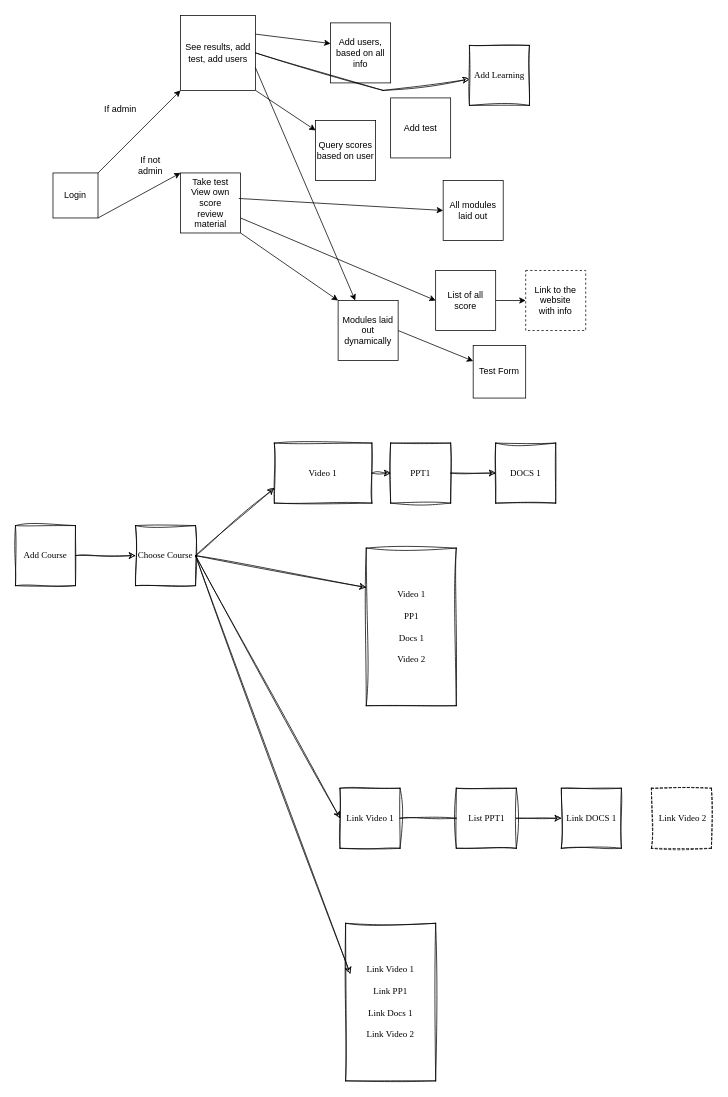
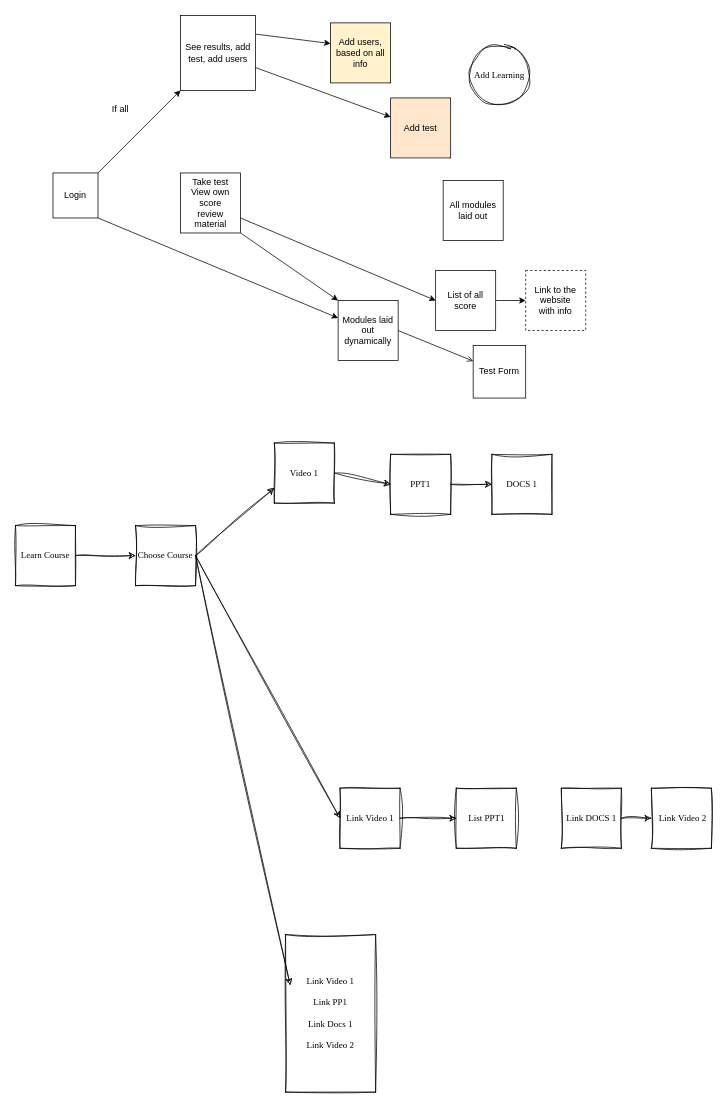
node "Add users, based on all info": fillcolor #ffffff -> #fff2cc
node "Add Learning": shape rectangle -> ellipse
edge "See results, add test, add users" -> "Add Learning": removed
node "If admin": label "If admin" -> "If all"
edge "See results, add test, add users" -> "Query scores based on user": removed
node "Add test": fillcolor #ffffff -> #ffe6cc
node "Query scores based on user": removed
node "If not admin": removed
edge "See results, add test, add users" -> "Modules laid out dynamically": now "See results, add test, add users" -> "Add test"
edge "Login" -> "Take test View own score review material": now "Login" -> "Modules laid out dynamically"
edge "Take test View own score review material" -> "All modules laid out": removed
edge "Modules laid out dynamically" -> "Test Form": arrowhead classic -> open
node "Video 1": size 98x60 -> 60x60
node "PPT1": moved (420, 473) -> (420, 484)
node "DOCS 1": moved (525, 473) -> (522, 484)
node "Add Course": label "Add Course" -> "Learn Course"
edge "Choose Course" -> "Video 1 PP1 Docs 1 Video 2": removed
node "Video 1 PP1 Docs 1 Video 2": removed
edge "Link Video 1" -- "List PPT1": arrowhead none -> classic
edge "List PPT1" -> "Link DOCS 1": removed
edge "Link DOCS 1" -> "Link Video 2": added
node "Link Video 2": style dashed -> solid
node "Link Video 1 Link PP1 Link Docs 1 Link Video 2": moved (390, 1002) -> (330, 1013)
